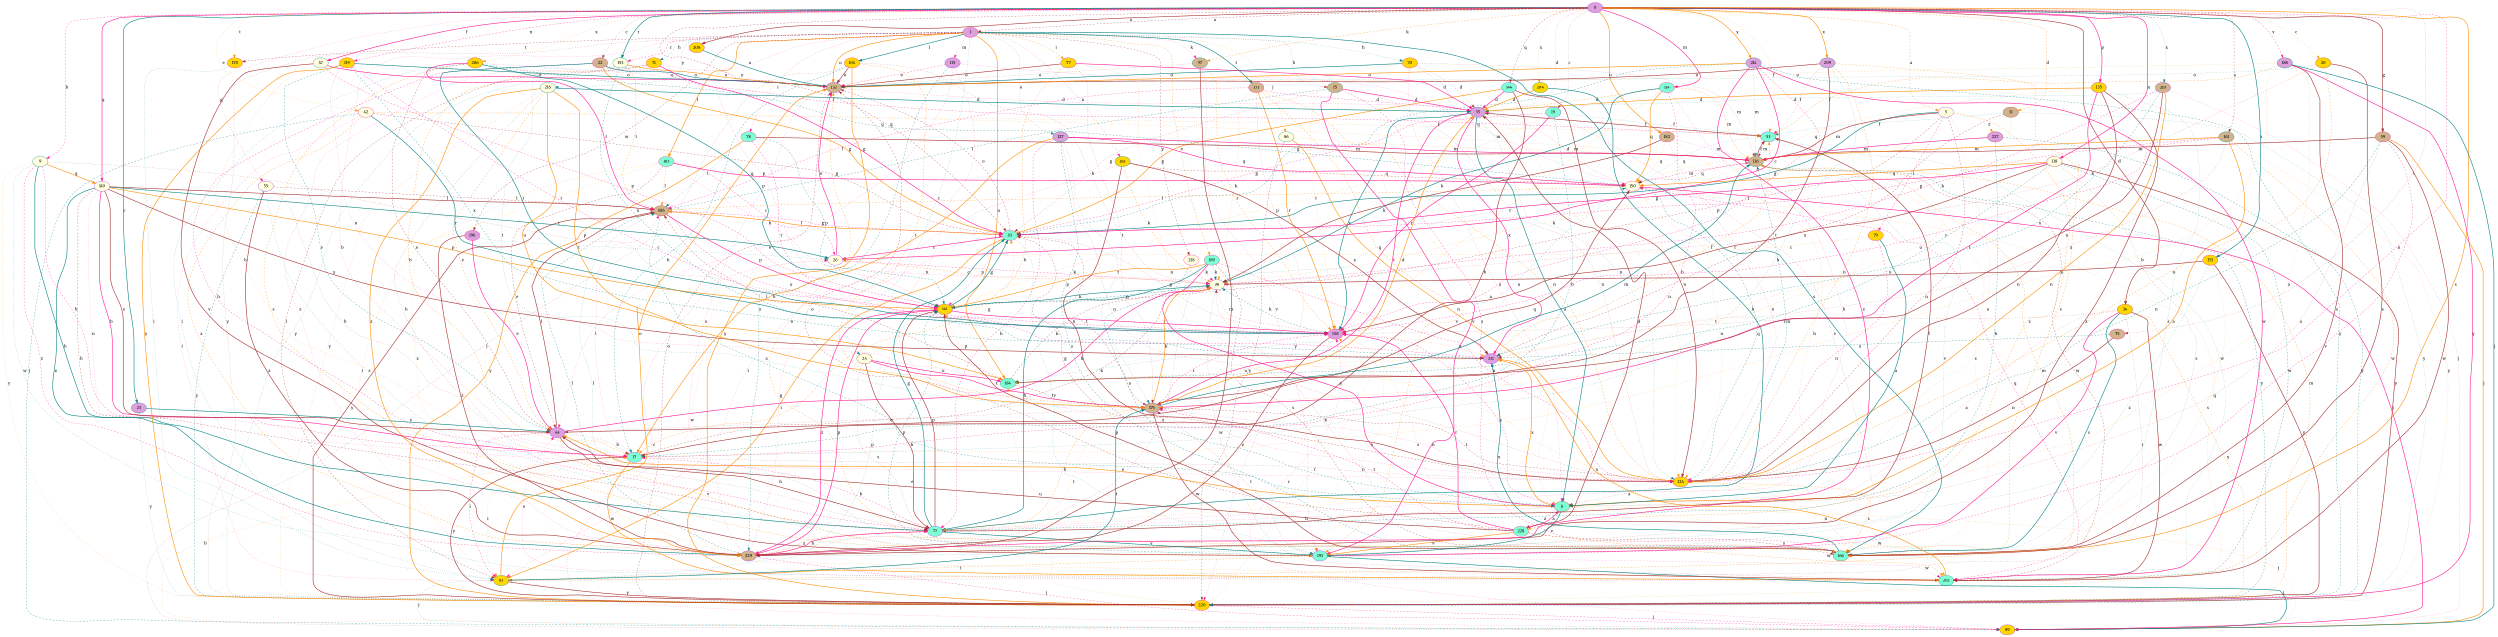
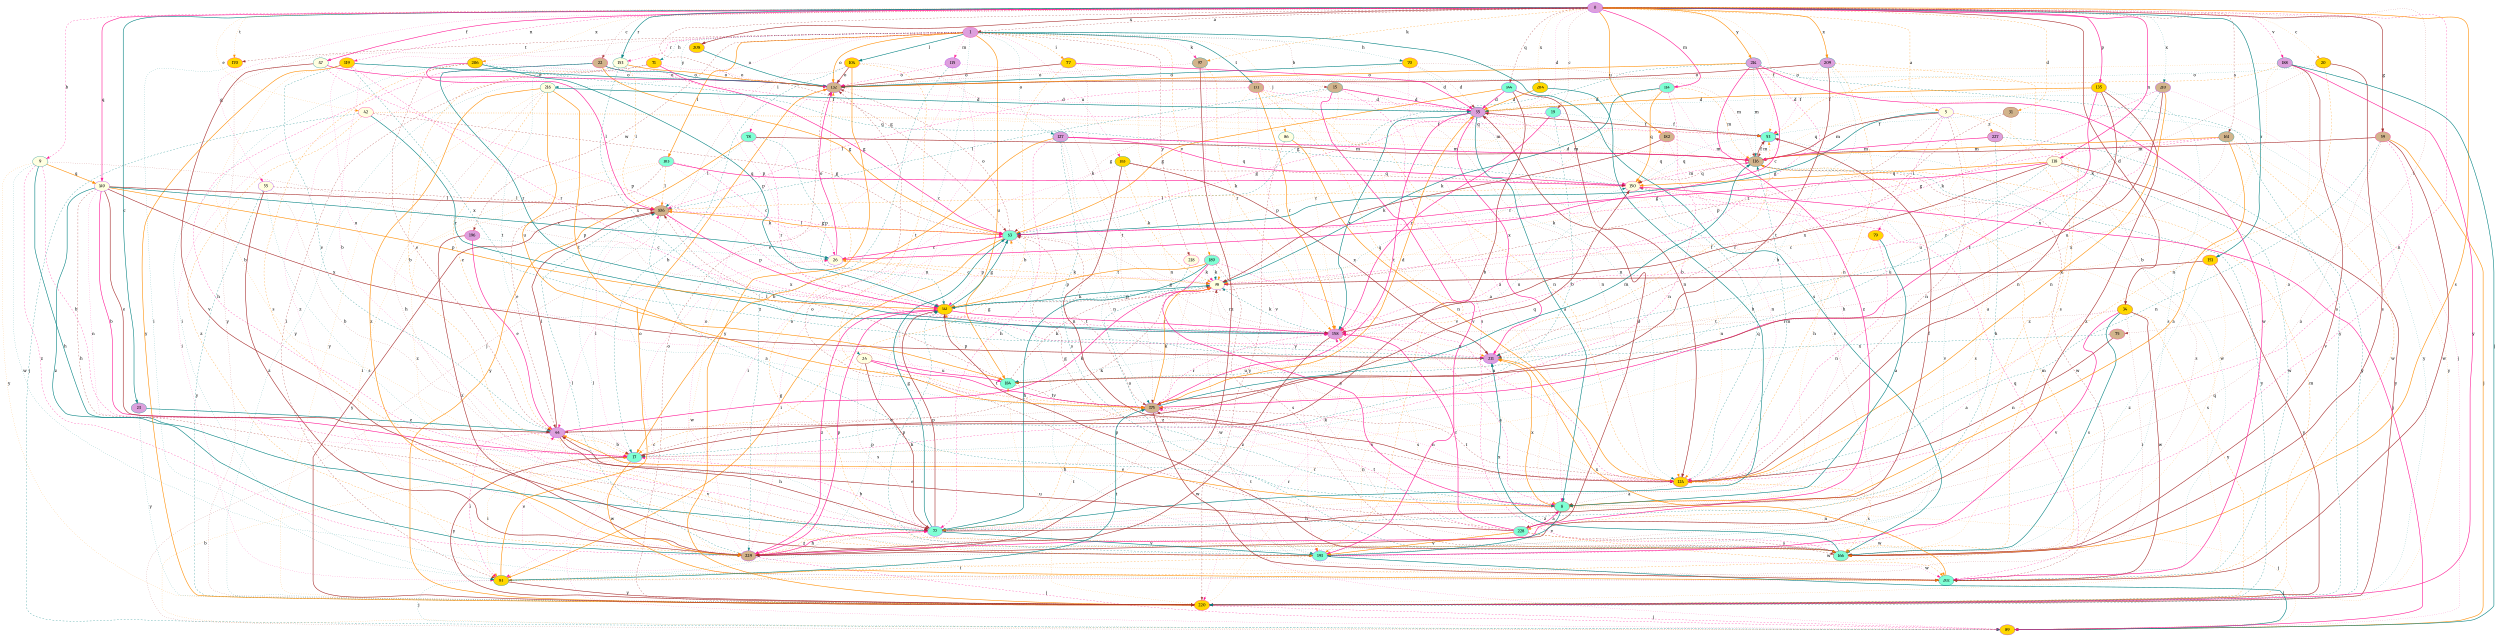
edge "26" -> "98": color deeppink -> darkorange
